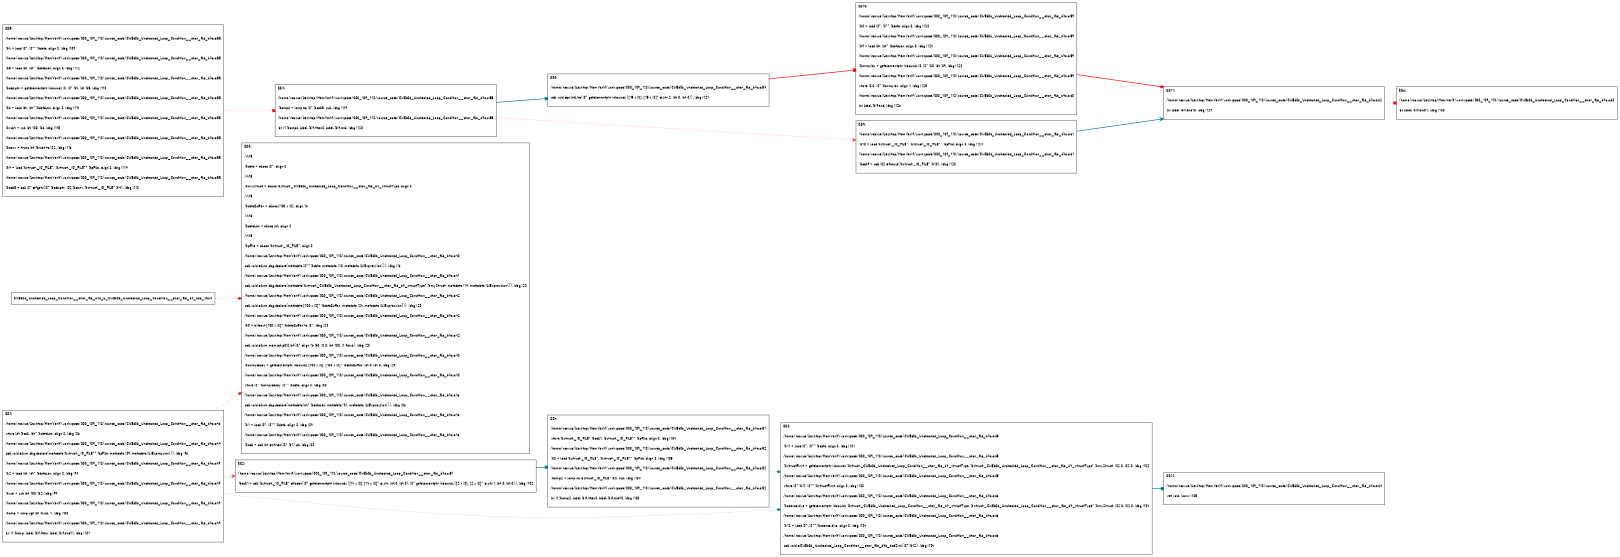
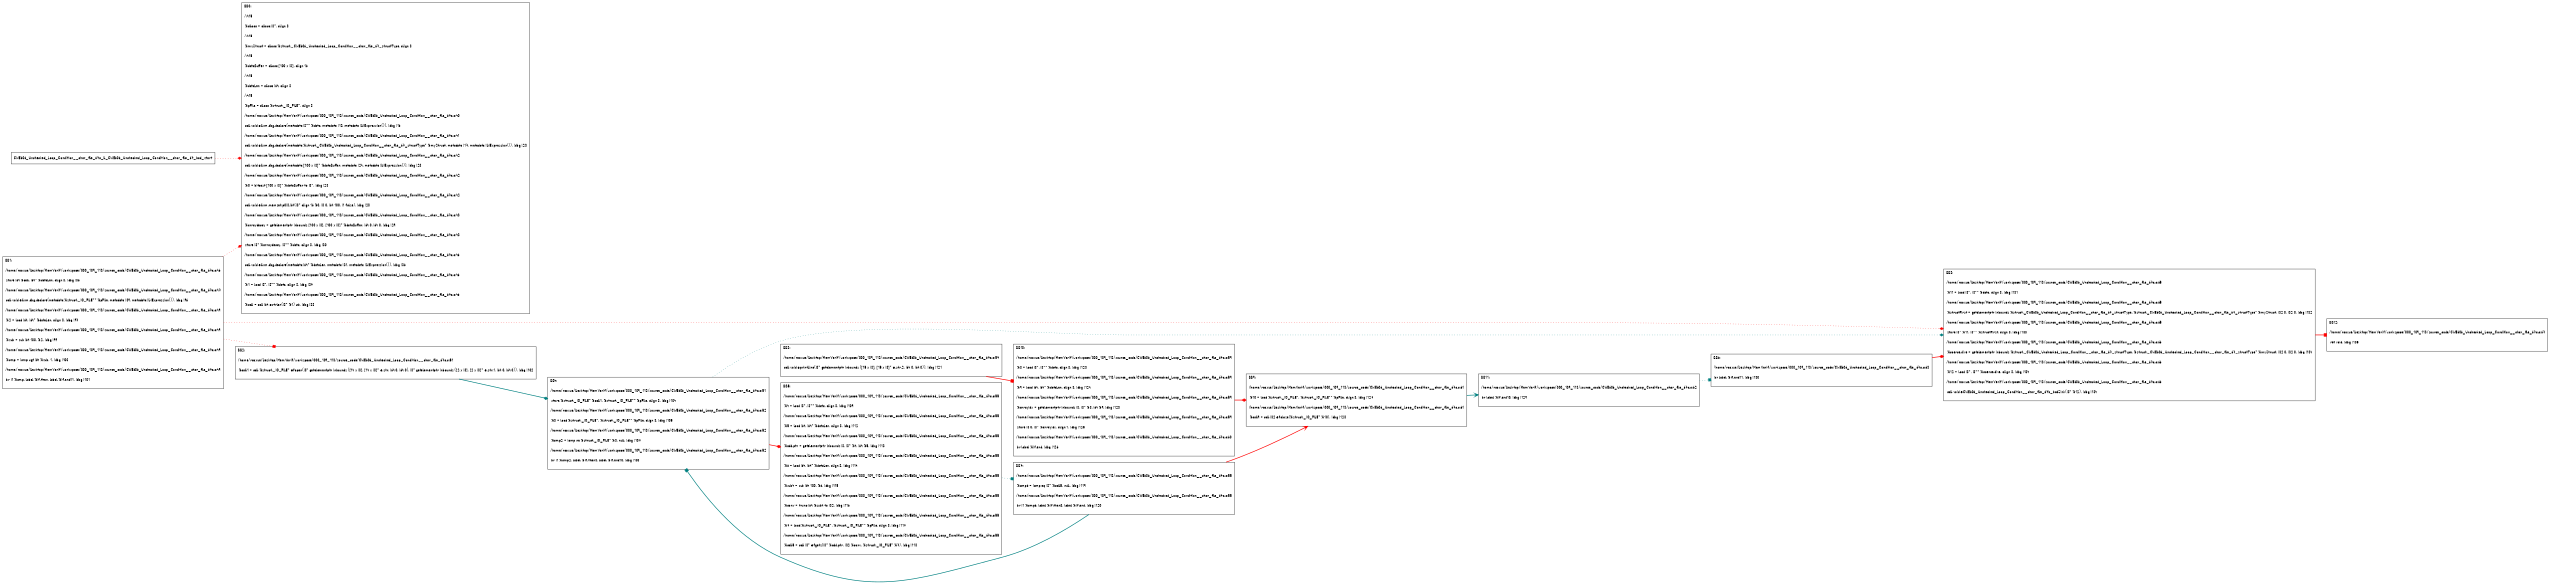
edge "BB10:" -> "BB11:": now "BB10:" -> "BB9:"
edge "BB7:" -> "BB8:": now "BB7:" -> "BB4:"
edge "BB11:" -> "BB6:": color red -> teal
edge "BB5:" -> "BB7:": color red -> teal
edge "BB7:" -> "BB9:": style dotted -> bold
node "BB0:": text "%data = alloca i8*, align 8" -> "%alloca = alloca i8*, align 8"
edge "BB6:" -> "BB3:": added
edge "BB4:" -> "BB5:": added
edge "BB2:" -> "BB4:": arrowhead box -> diamond
edge "BB1:" -> "BB2:": arrowhead vee -> box
edge "BB3:" -> "BB12:": color teal -> red
node "BB12:": text "ret void, !conv !135" -> "ret void, !dbg !135"
edge "BB1:" -> "BB3:": color teal -> red
